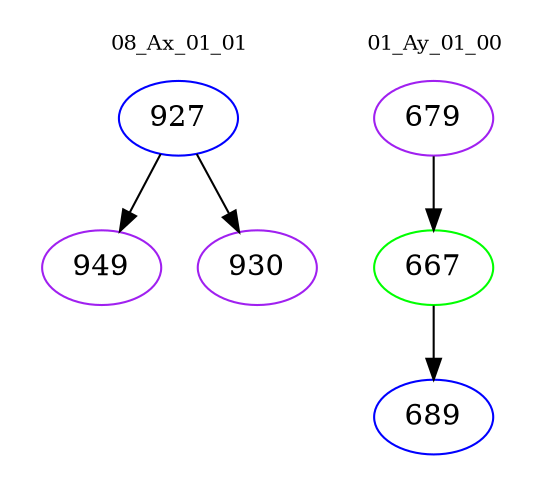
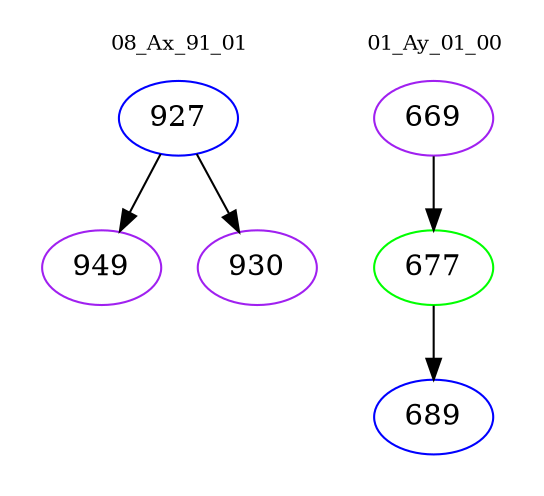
cluster "08_Ax_01_01": label "08_Ax_01_01" -> "08_Ax_91_01"
node "679": label "679" -> "669"
node "667": label "667" -> "677"
